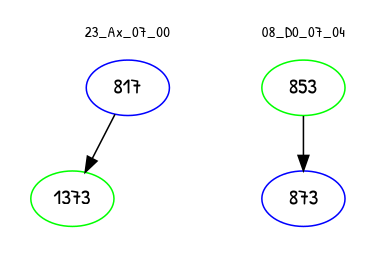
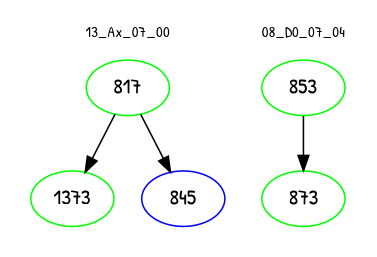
cluster "23_Ax_07_00": label "23_Ax_07_00" -> "13_Ax_07_00"
node "817": color blue -> green
node "845": added
node "873": color blue -> green
